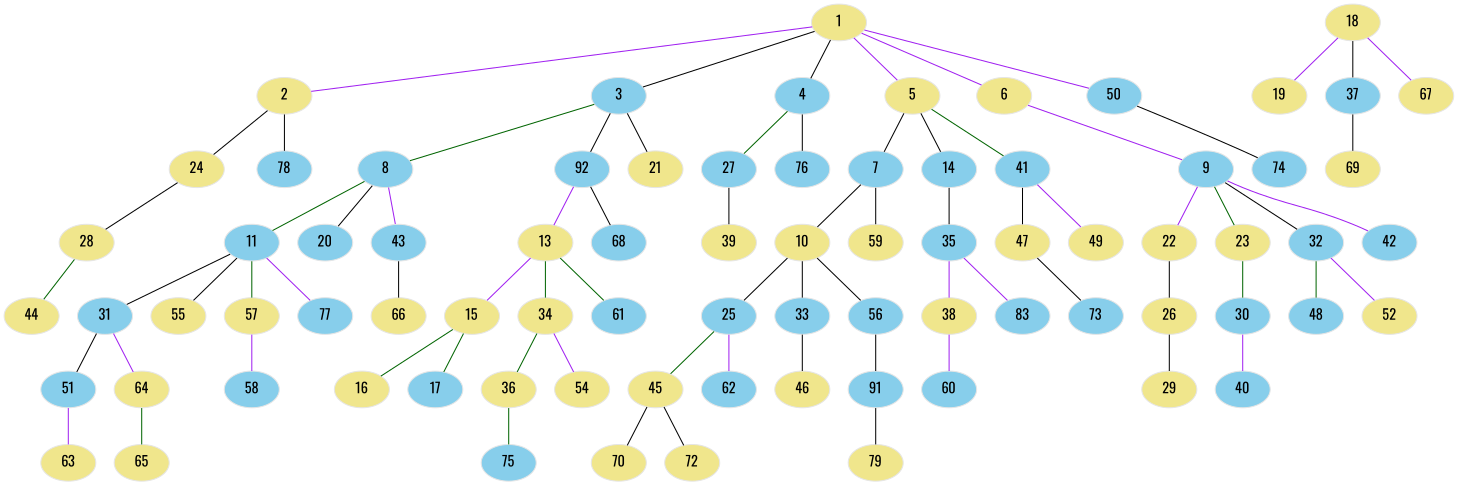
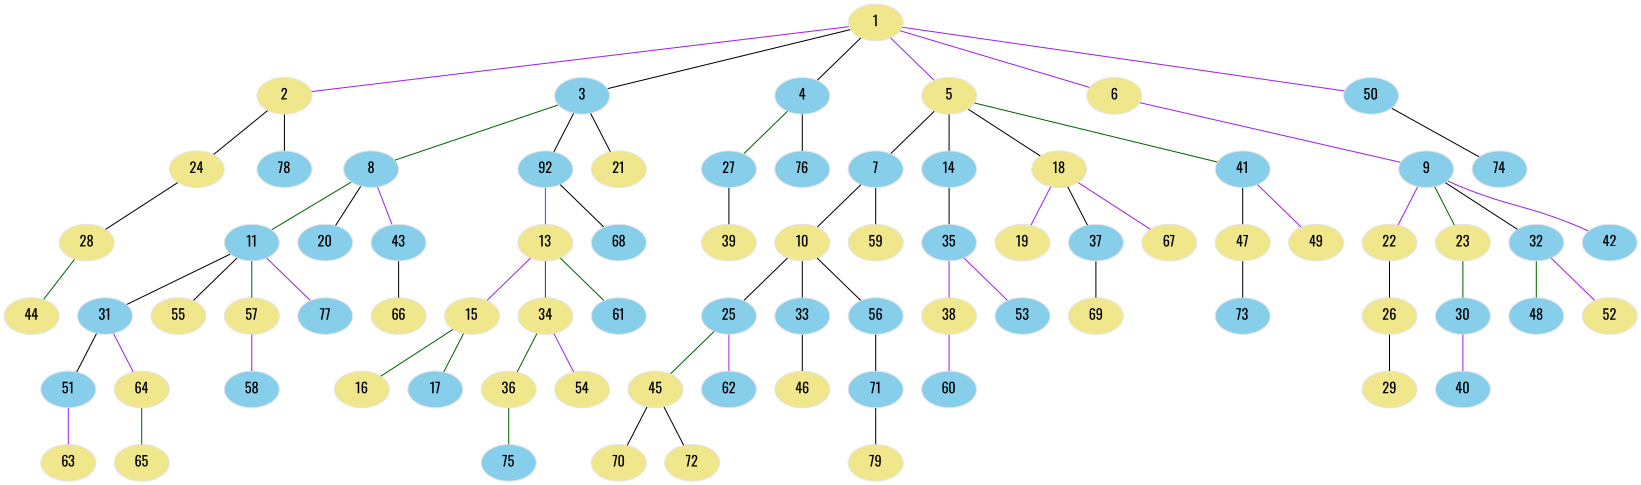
edge "5" -- "18": added
node "83": label "83" -> "53"
node "91": label "91" -> "71"
